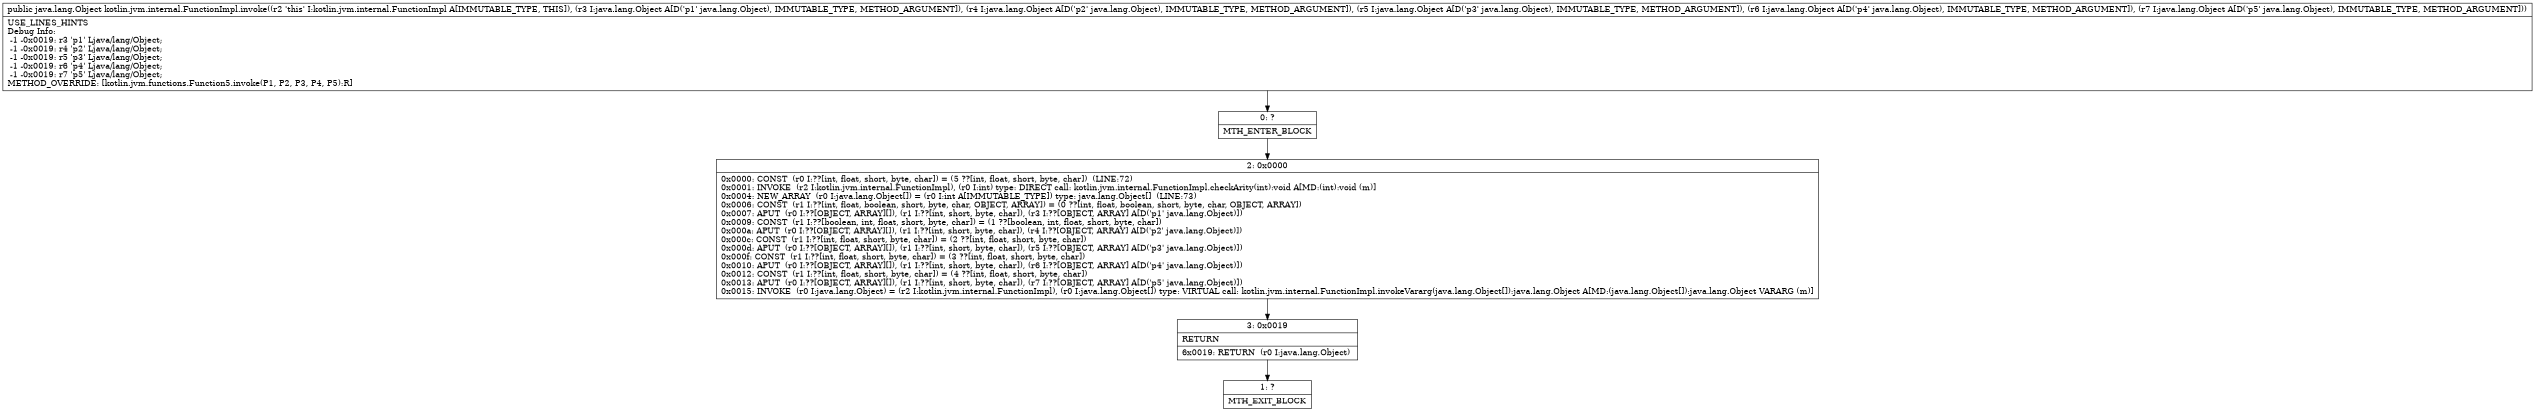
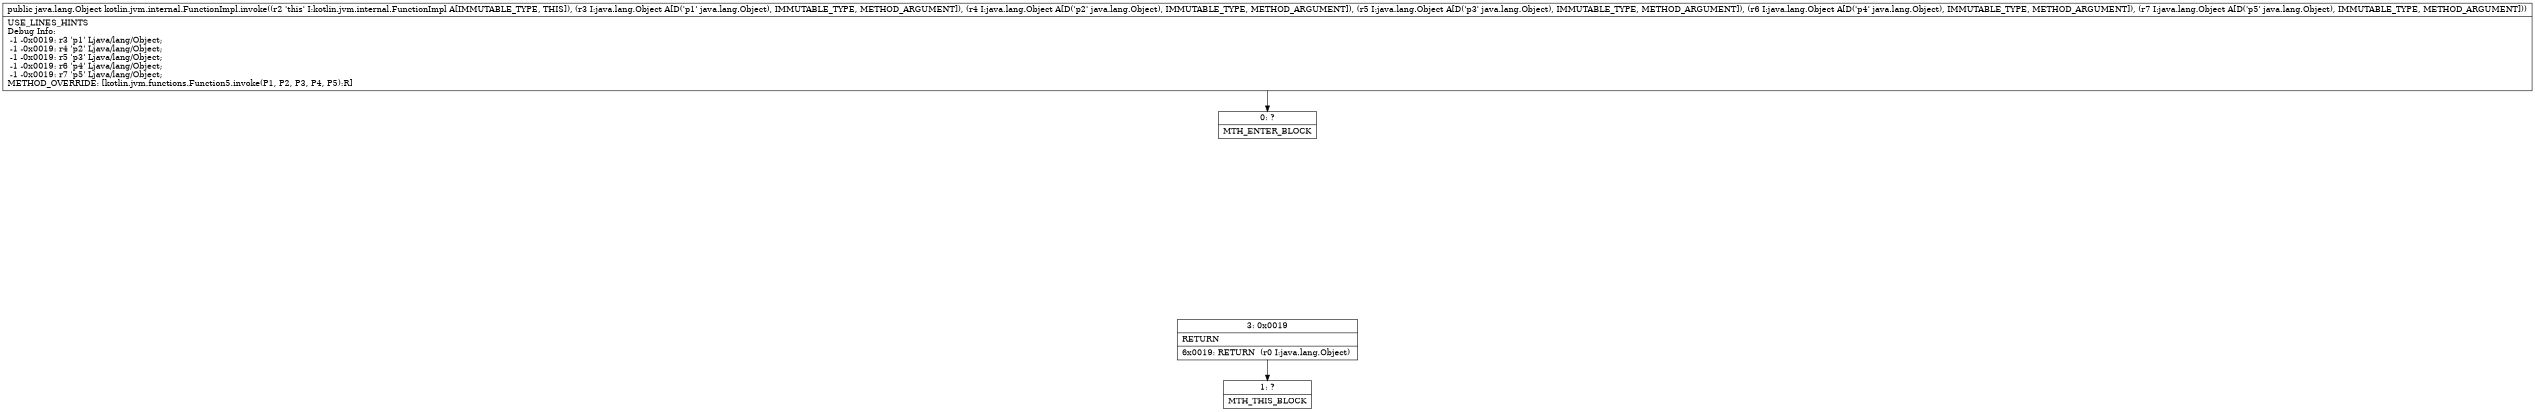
node "2: 0x0000": removed
node "1: ?": text "MTH_EXIT_BLOCK" -> "MTH_THIS_BLOCK"
